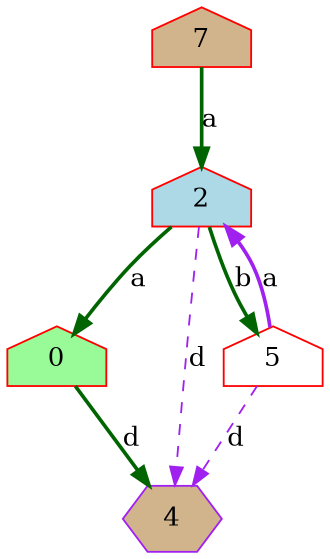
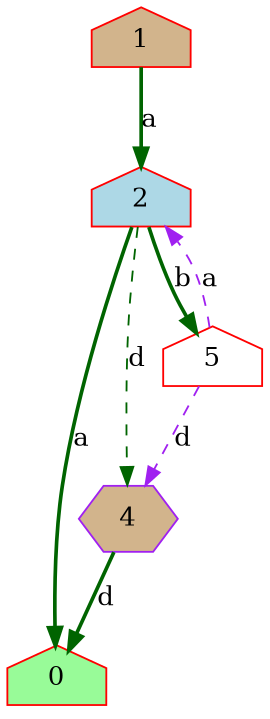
node "7": label "7" -> "1"
edge "5" -> "2": style bold -> dashed
edge "2" -> "4": color purple -> darkgreen
edge "0" -> "4": reversed
